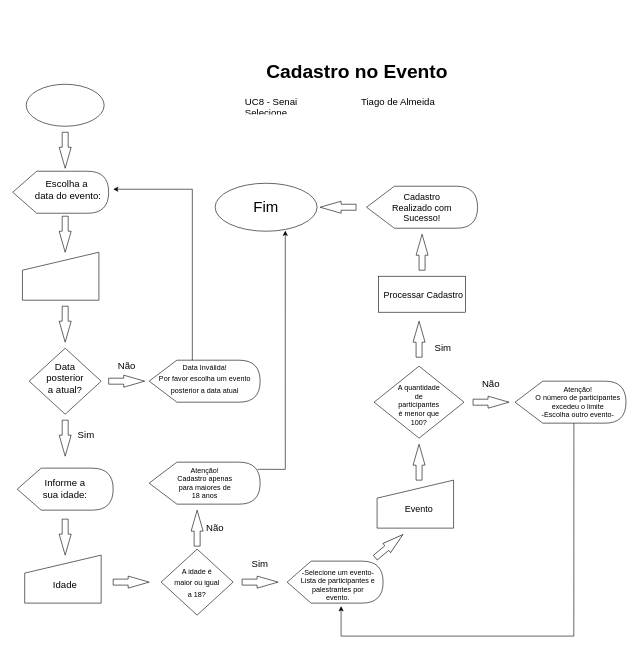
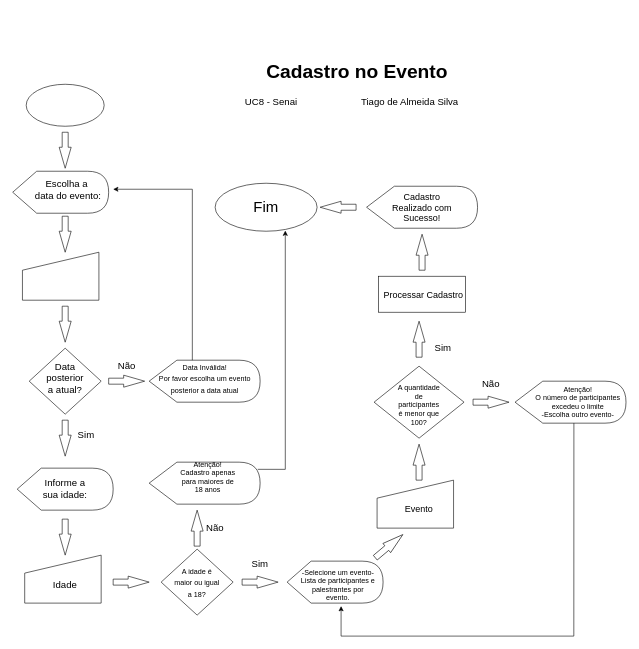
node "Cadastro no Evento UC8 - Senai Tiago de Almeida Selecione": label "Cadastro no Evento UC8 - Senai Tiago de Almeida Selecione" -> "Cadastro no Evento UC8 - Senai Tiago de Almeida Silva"
node "Atenção! Cadastro apenas para maiores de 18 anos": moved (205, 483) -> (208, 477)
